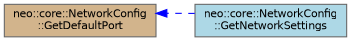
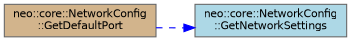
edge "neo::core::NetworkConfig ::GetNetworkSettings" -> "neo::core::NetworkConfig ::GetDefaultPort": reversed
